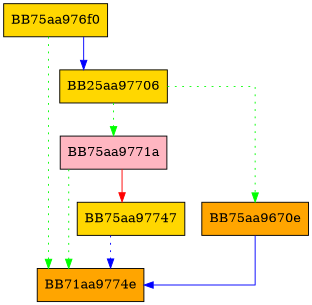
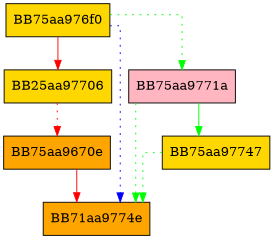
edge "BB75aa976f0" -> "BB25aa97706": color blue -> red
edge "BB25aa97706" -> "BB75aa9670e": color green -> red
edge "BB25aa97706" -> "BB75aa9771a": now "BB75aa976f0" -> "BB75aa9771a"
edge "BB75aa976f0" -> "BB71aa9774e": color green -> blue
edge "BB75aa9771a" -> "BB75aa97747": color red -> green
edge "BB75aa97747" -> "BB71aa9774e": color blue -> green
edge "BB75aa9670e" -> "BB71aa9774e": color blue -> red
